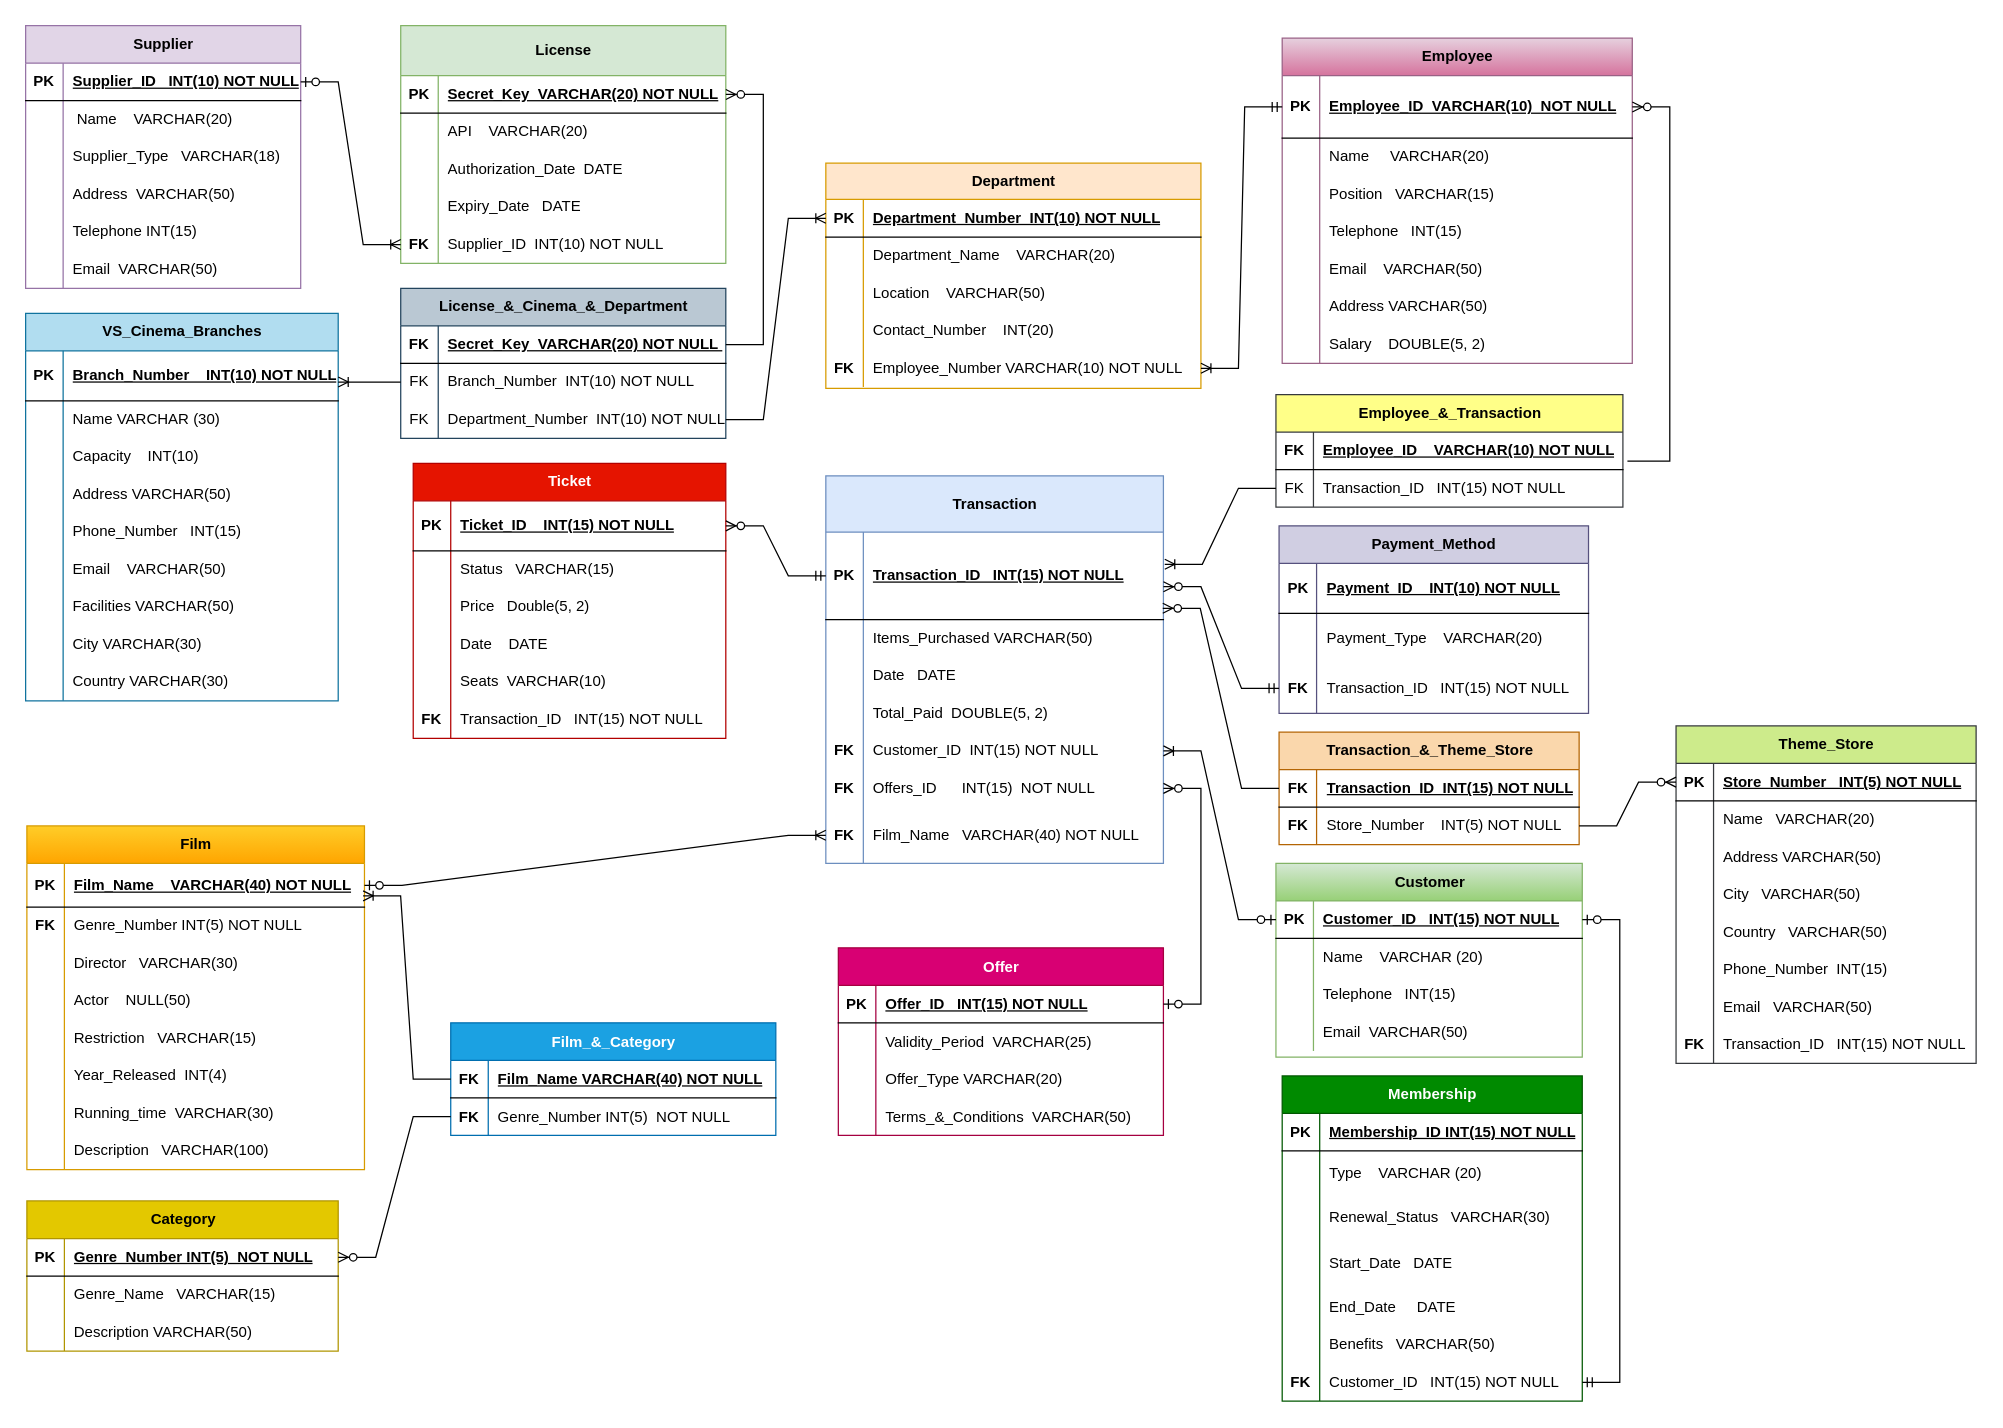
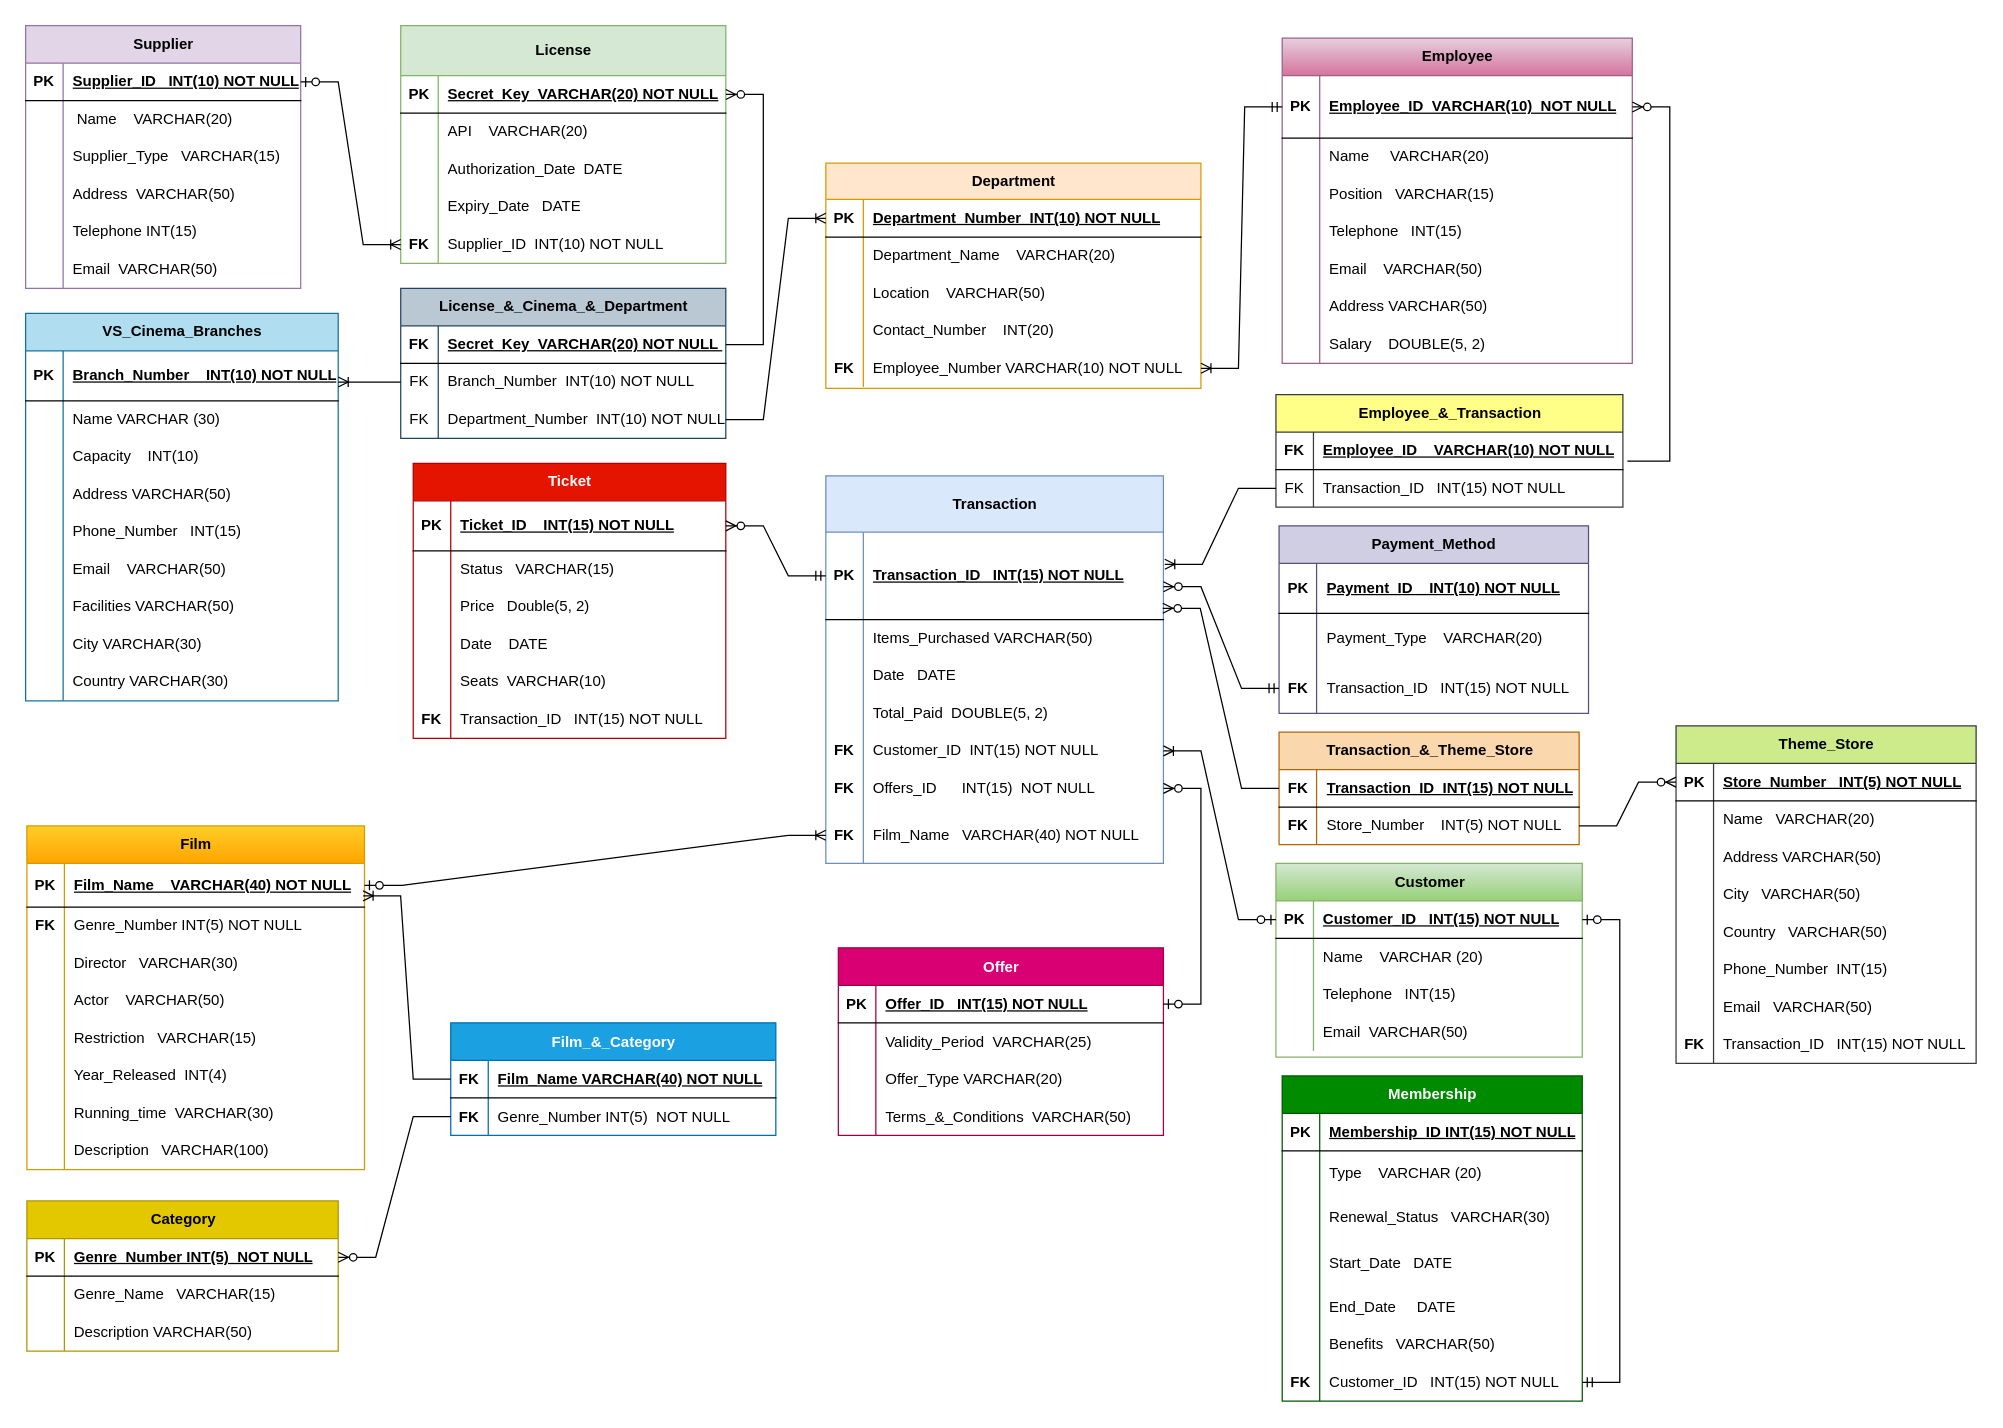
node "Supplier_Type VARCHAR(18)": label "Supplier_Type VARCHAR(18)" -> "Supplier_Type VARCHAR(15)"
node "Actor NULL(50)": label "Actor NULL(50)" -> "Actor VARCHAR(50)"
